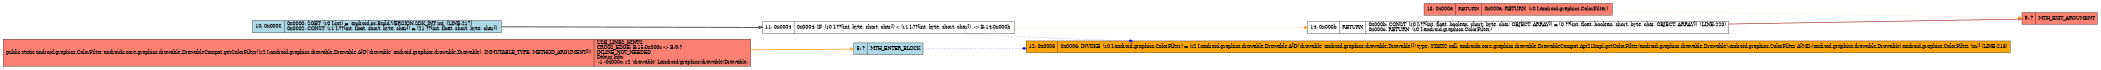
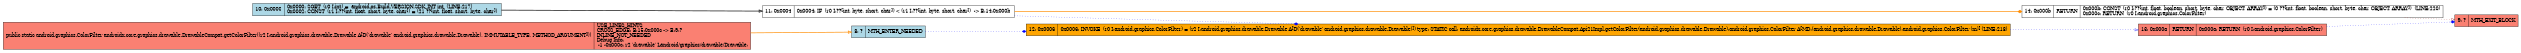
edge "13: 0x000a" -> "9: ?": color darkorange -> blue
node "9: ?": text "MTH_EXIT_ARGUMENT" -> "MTH_EXIT_BLOCK"
edge "14: 0x000b" -> "9: ?": style bold -> dotted
edge "11: 0x0004" -> "14: 0x000b": style dotted -> bold
edge "12: 0x0006" -> "13: 0x000a": added
node "8: ?": text "MTH_ENTER_BLOCK" -> "MTH_ENTER_NEEDED"
